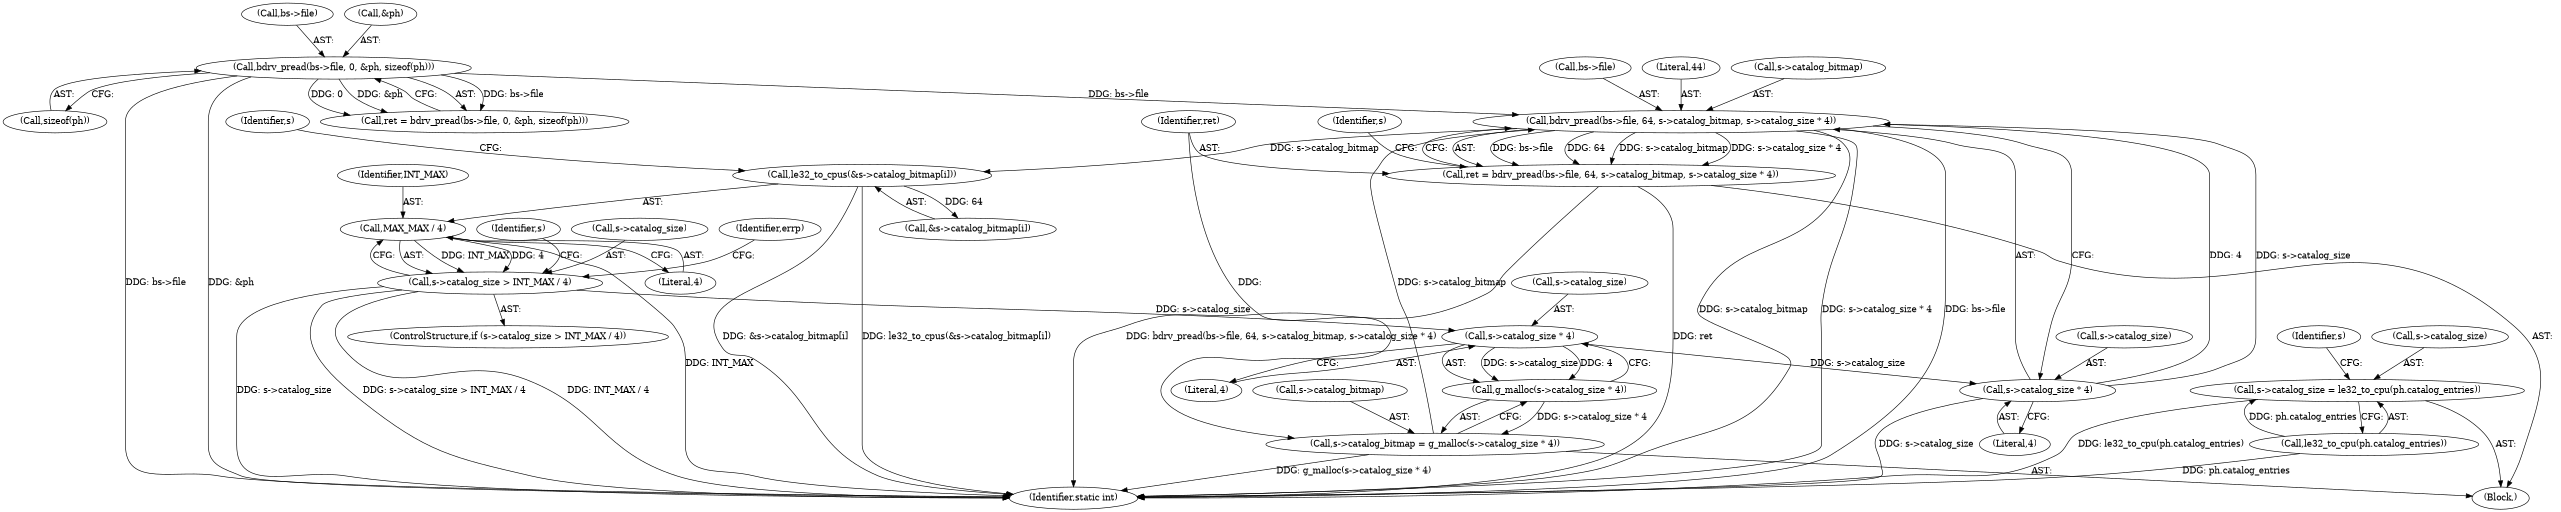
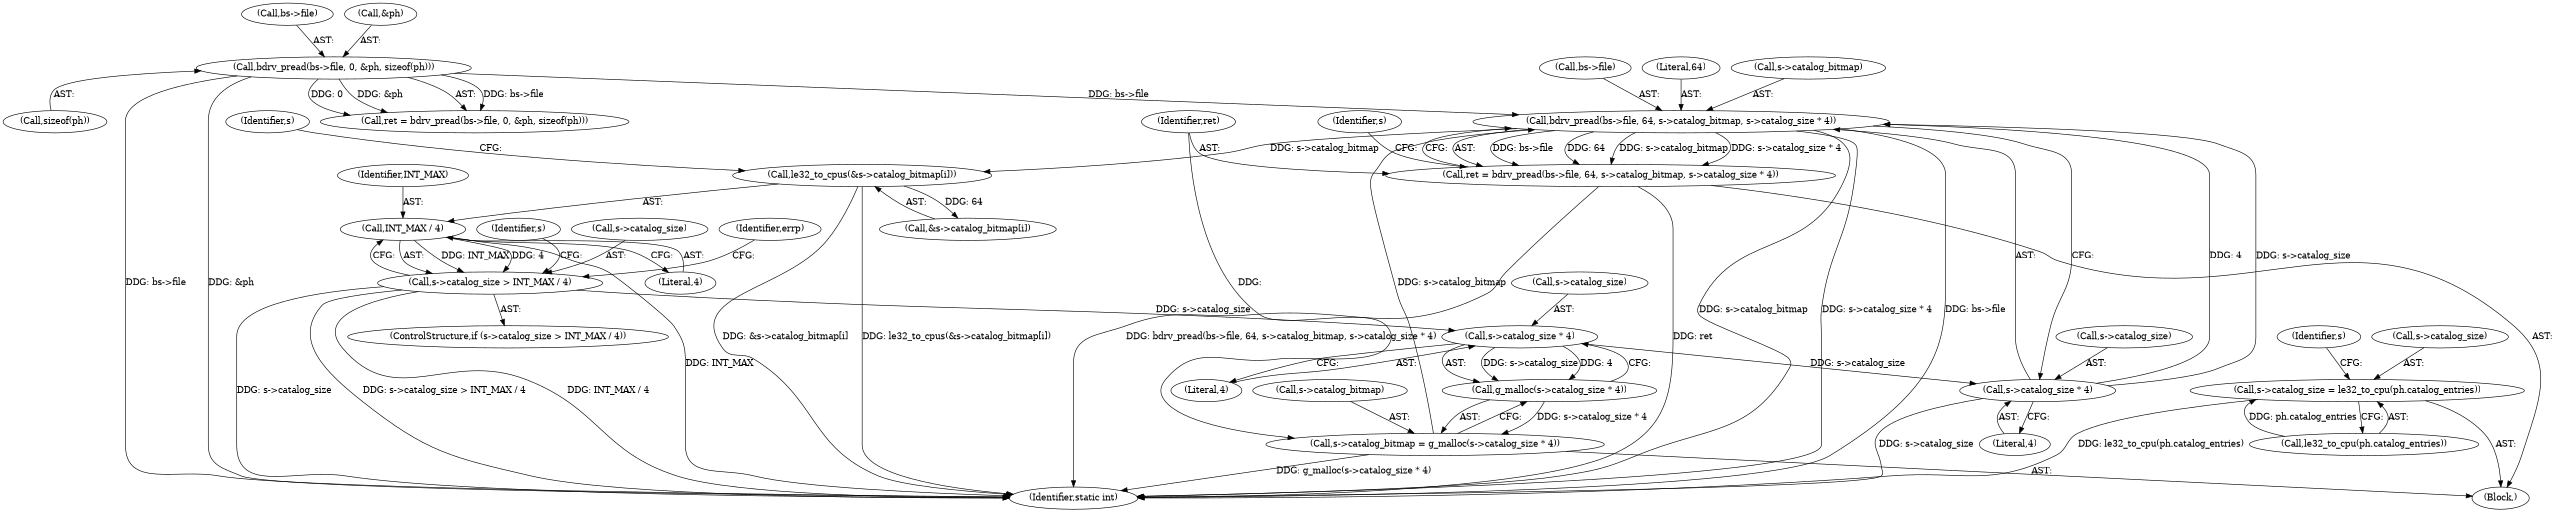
node "(Literal,44)": label "(Literal,44)" -> "(Literal,64)"
edge "(Call,bdrv_pread(bs->file, 0, &ph, sizeof(ph)))" -> "(Call,sizeof(ph))": removed, label "CFG:"
edge "(Call,ret = bdrv_pread(bs->file, 0, &ph, sizeof(ph)))" -> "(Call,bdrv_pread(bs->file, 0, &ph, sizeof(ph)))": removed, label "CFG:"
node "(Call,MAX_MAX / 4)": label "(Call,MAX_MAX / 4)" -> "(Call,INT_MAX / 4)"
edge "(Call,le32_to_cpu(ph.catalog_entries))" -> "(Identifier,static int)": removed, label "DDG: ph.catalog_entries"
